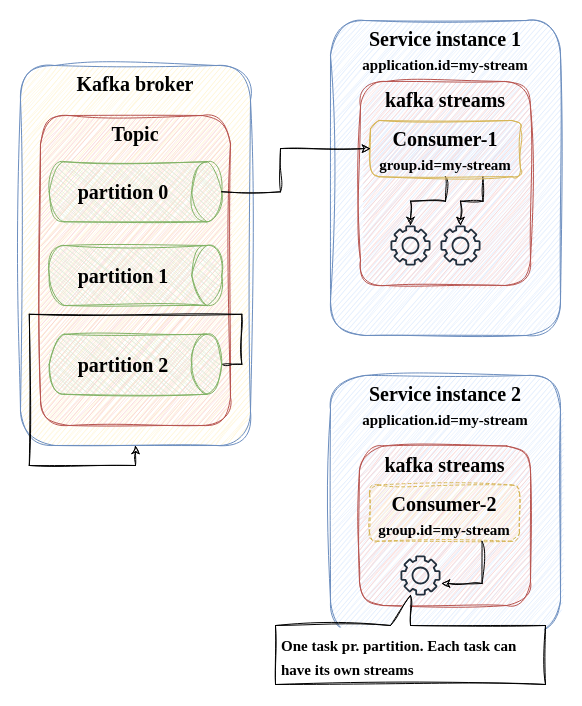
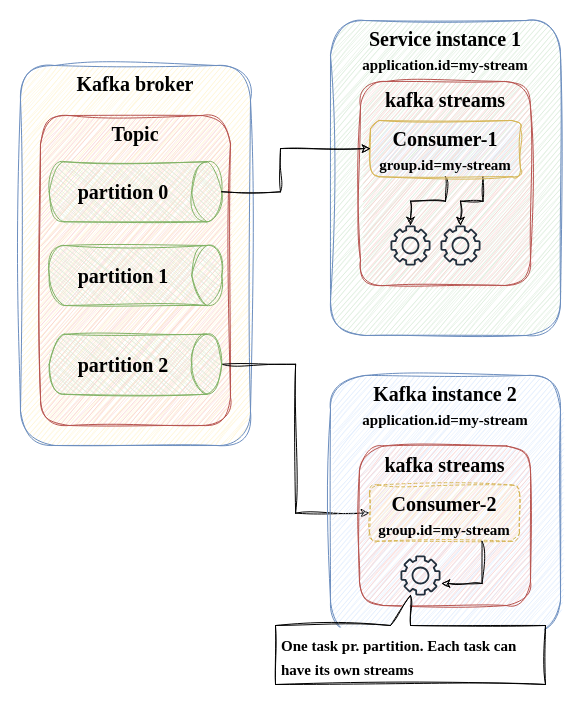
node "Service instance 1 application.id=my-stream": fillcolor #dae8fc -> #d5e8d4
node "Service instance 2 application.id=my-stream": label "Service instance 2 application.id=my-stream" -> "Kafka instance 2 application.id=my-stream"
edge "partition 2" -> "Kafka broker": now "partition 2" -> "Consumer-2 group.id=my-stream"
